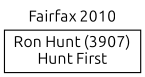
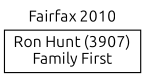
node "Ron Hunt (3907) Hunt First": label "Ron Hunt (3907) Hunt First" -> "Ron Hunt (3907) Family First"
